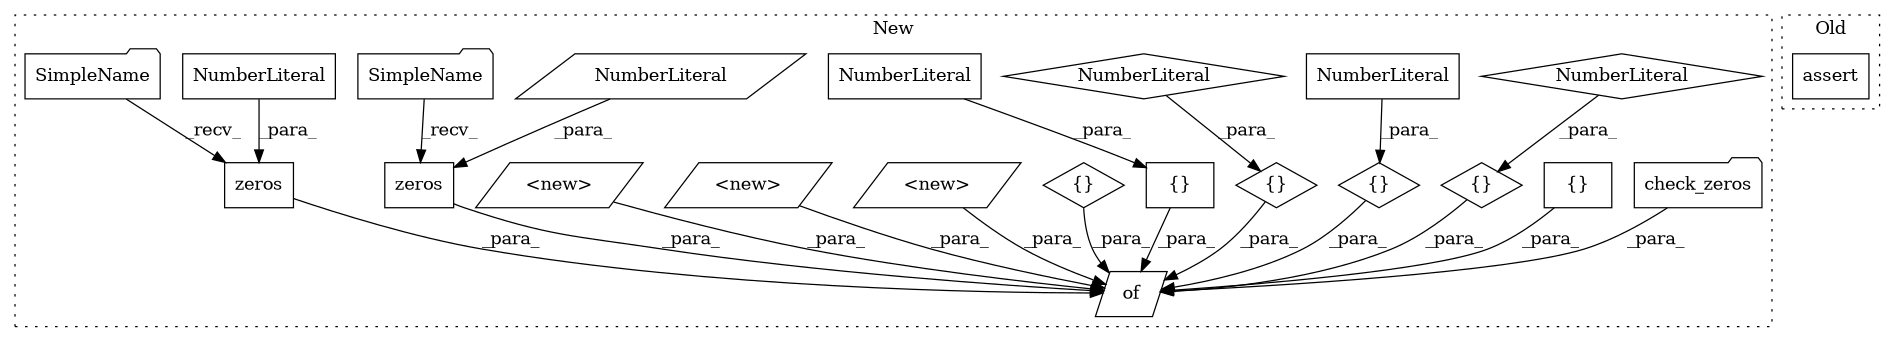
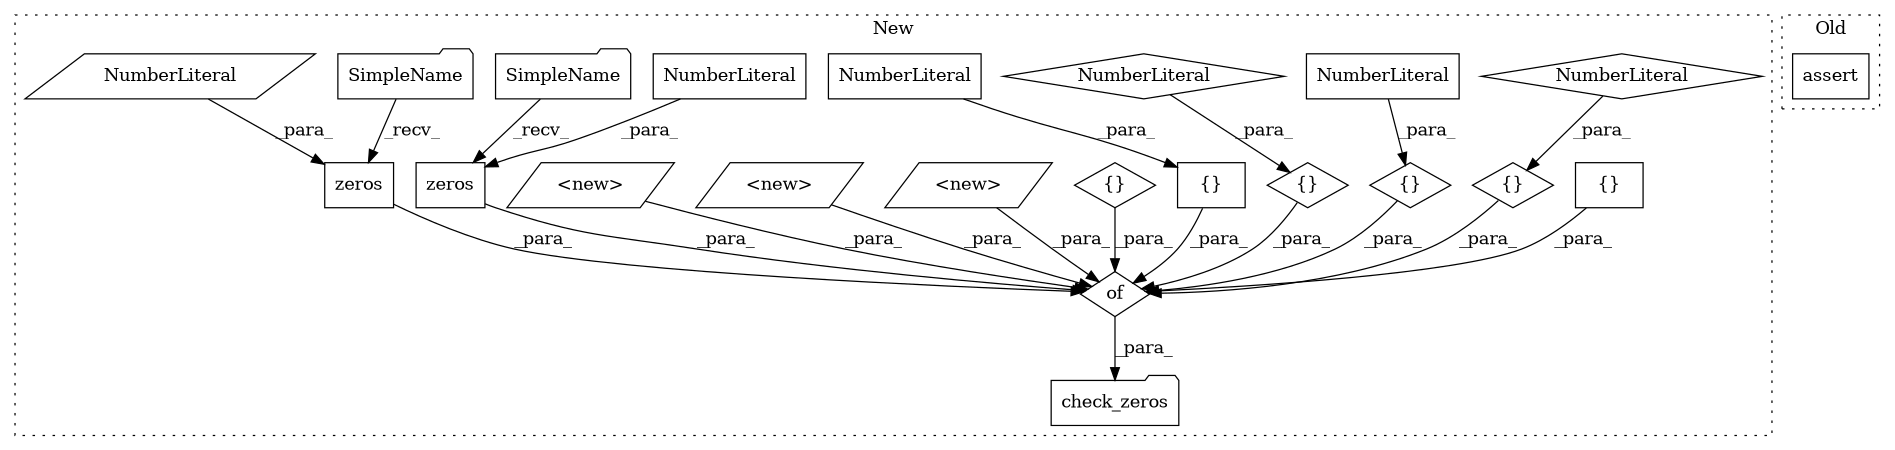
edge "check_zeros" -> "of": reversed
node "of": shape parallelogram -> diamond
